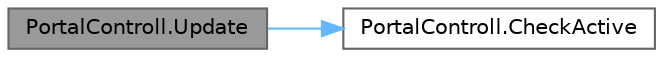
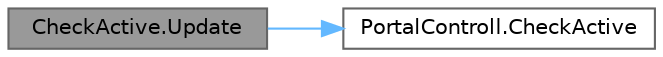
node "PortalControll.Update": label "PortalControll.Update" -> "CheckActive.Update"
